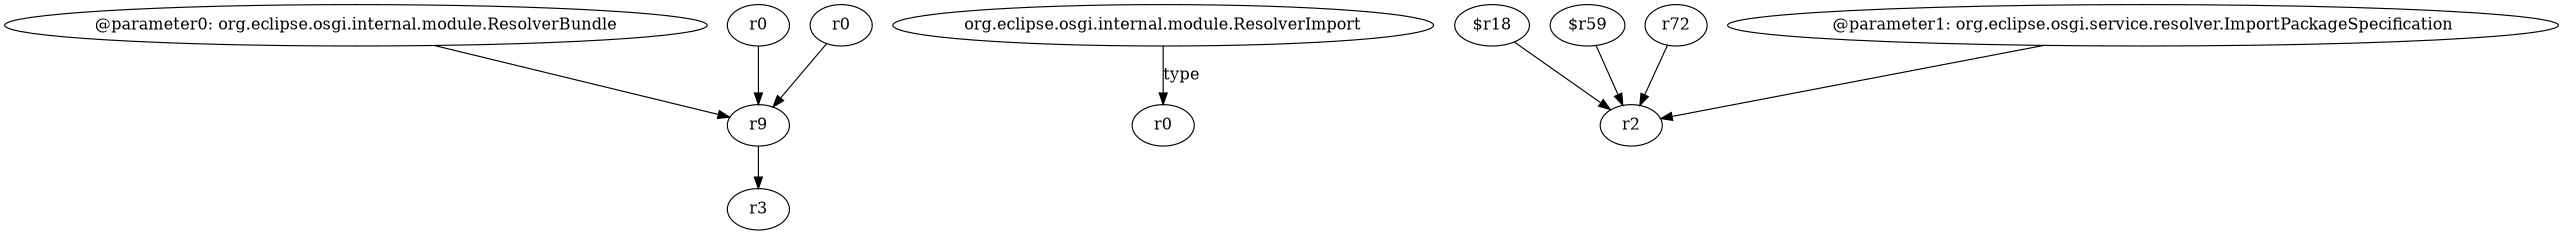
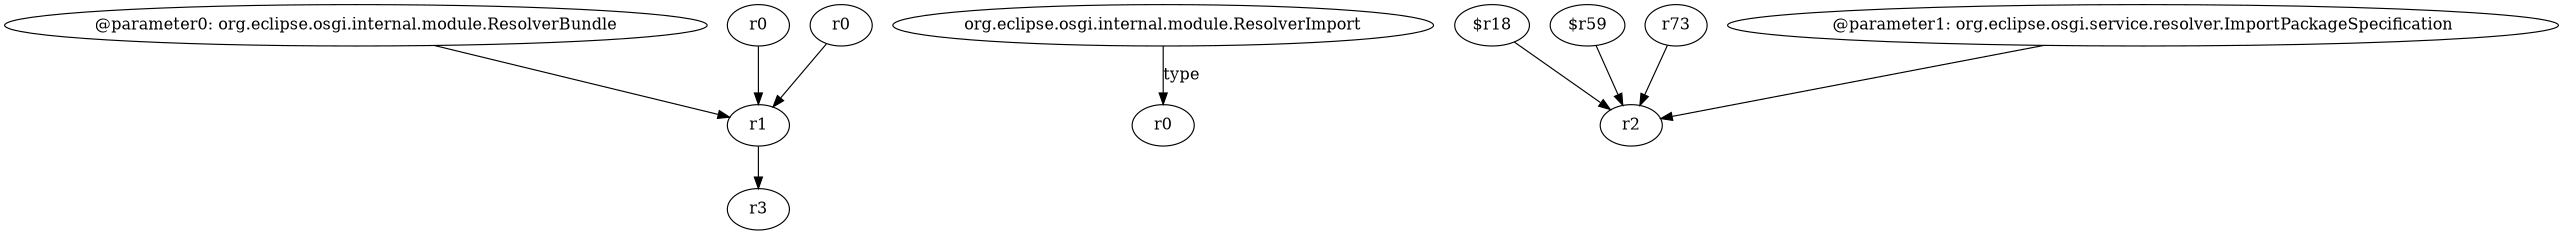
node "r72": label "r72" -> "r73"
node "r9": label "r9" -> "r1"
